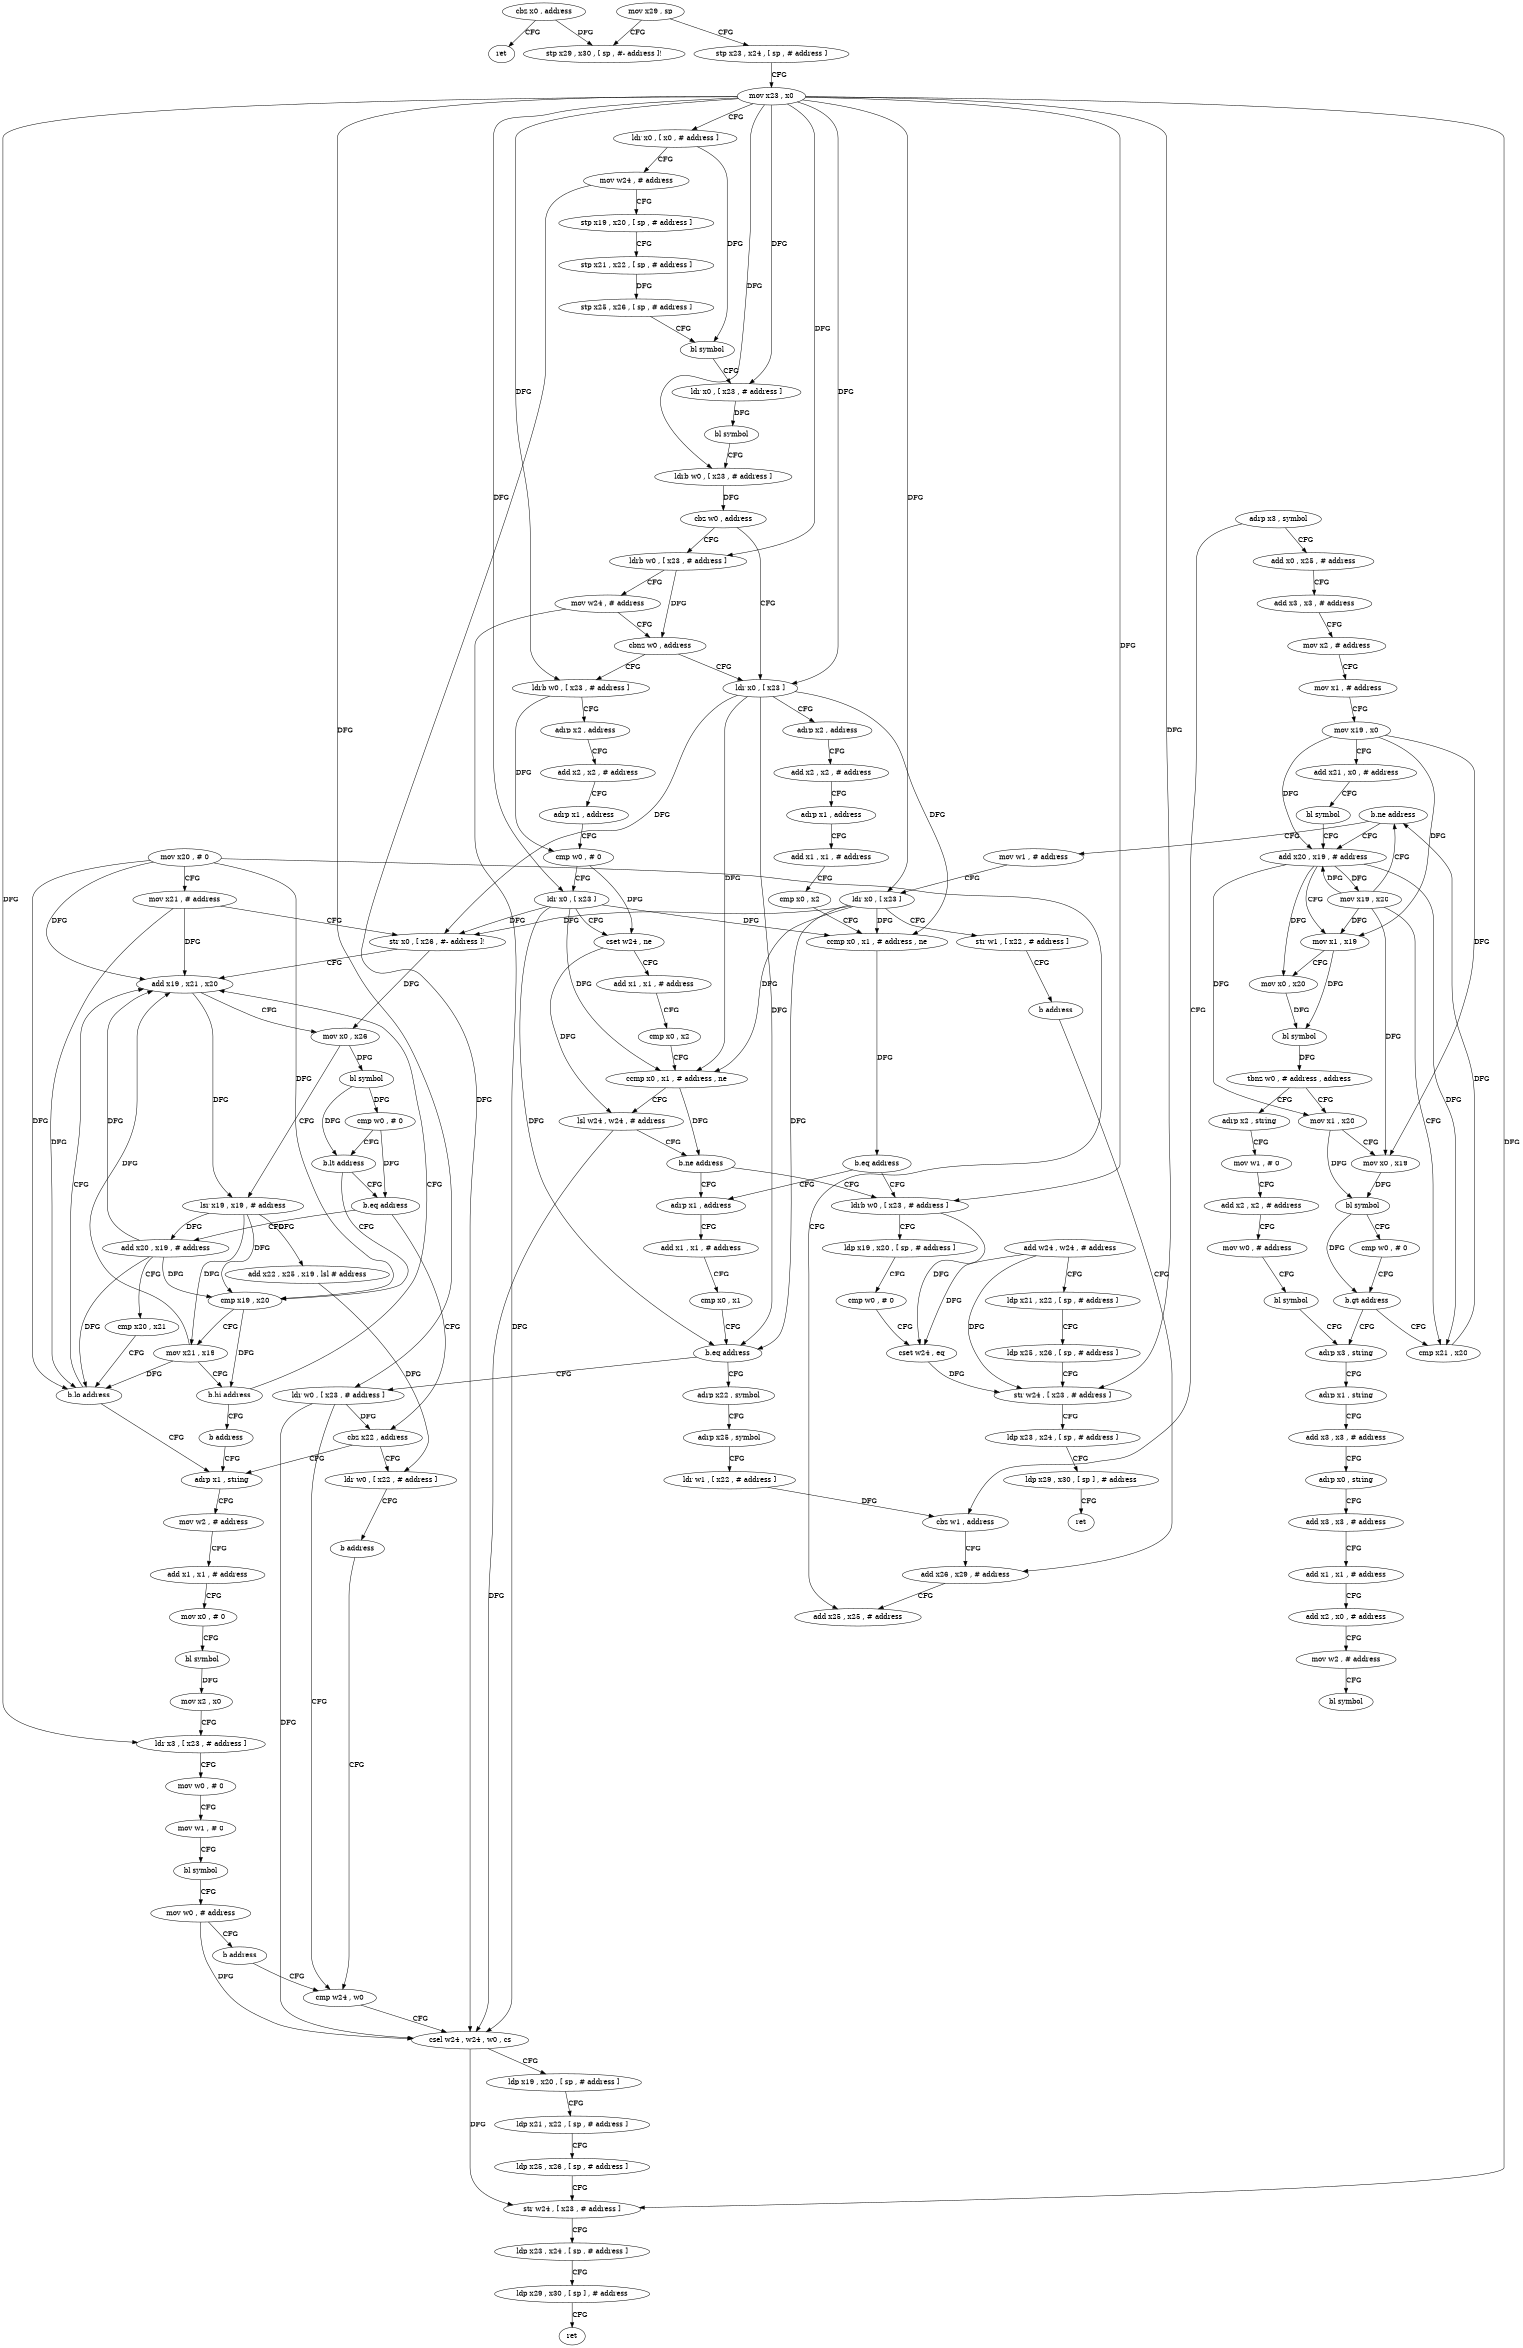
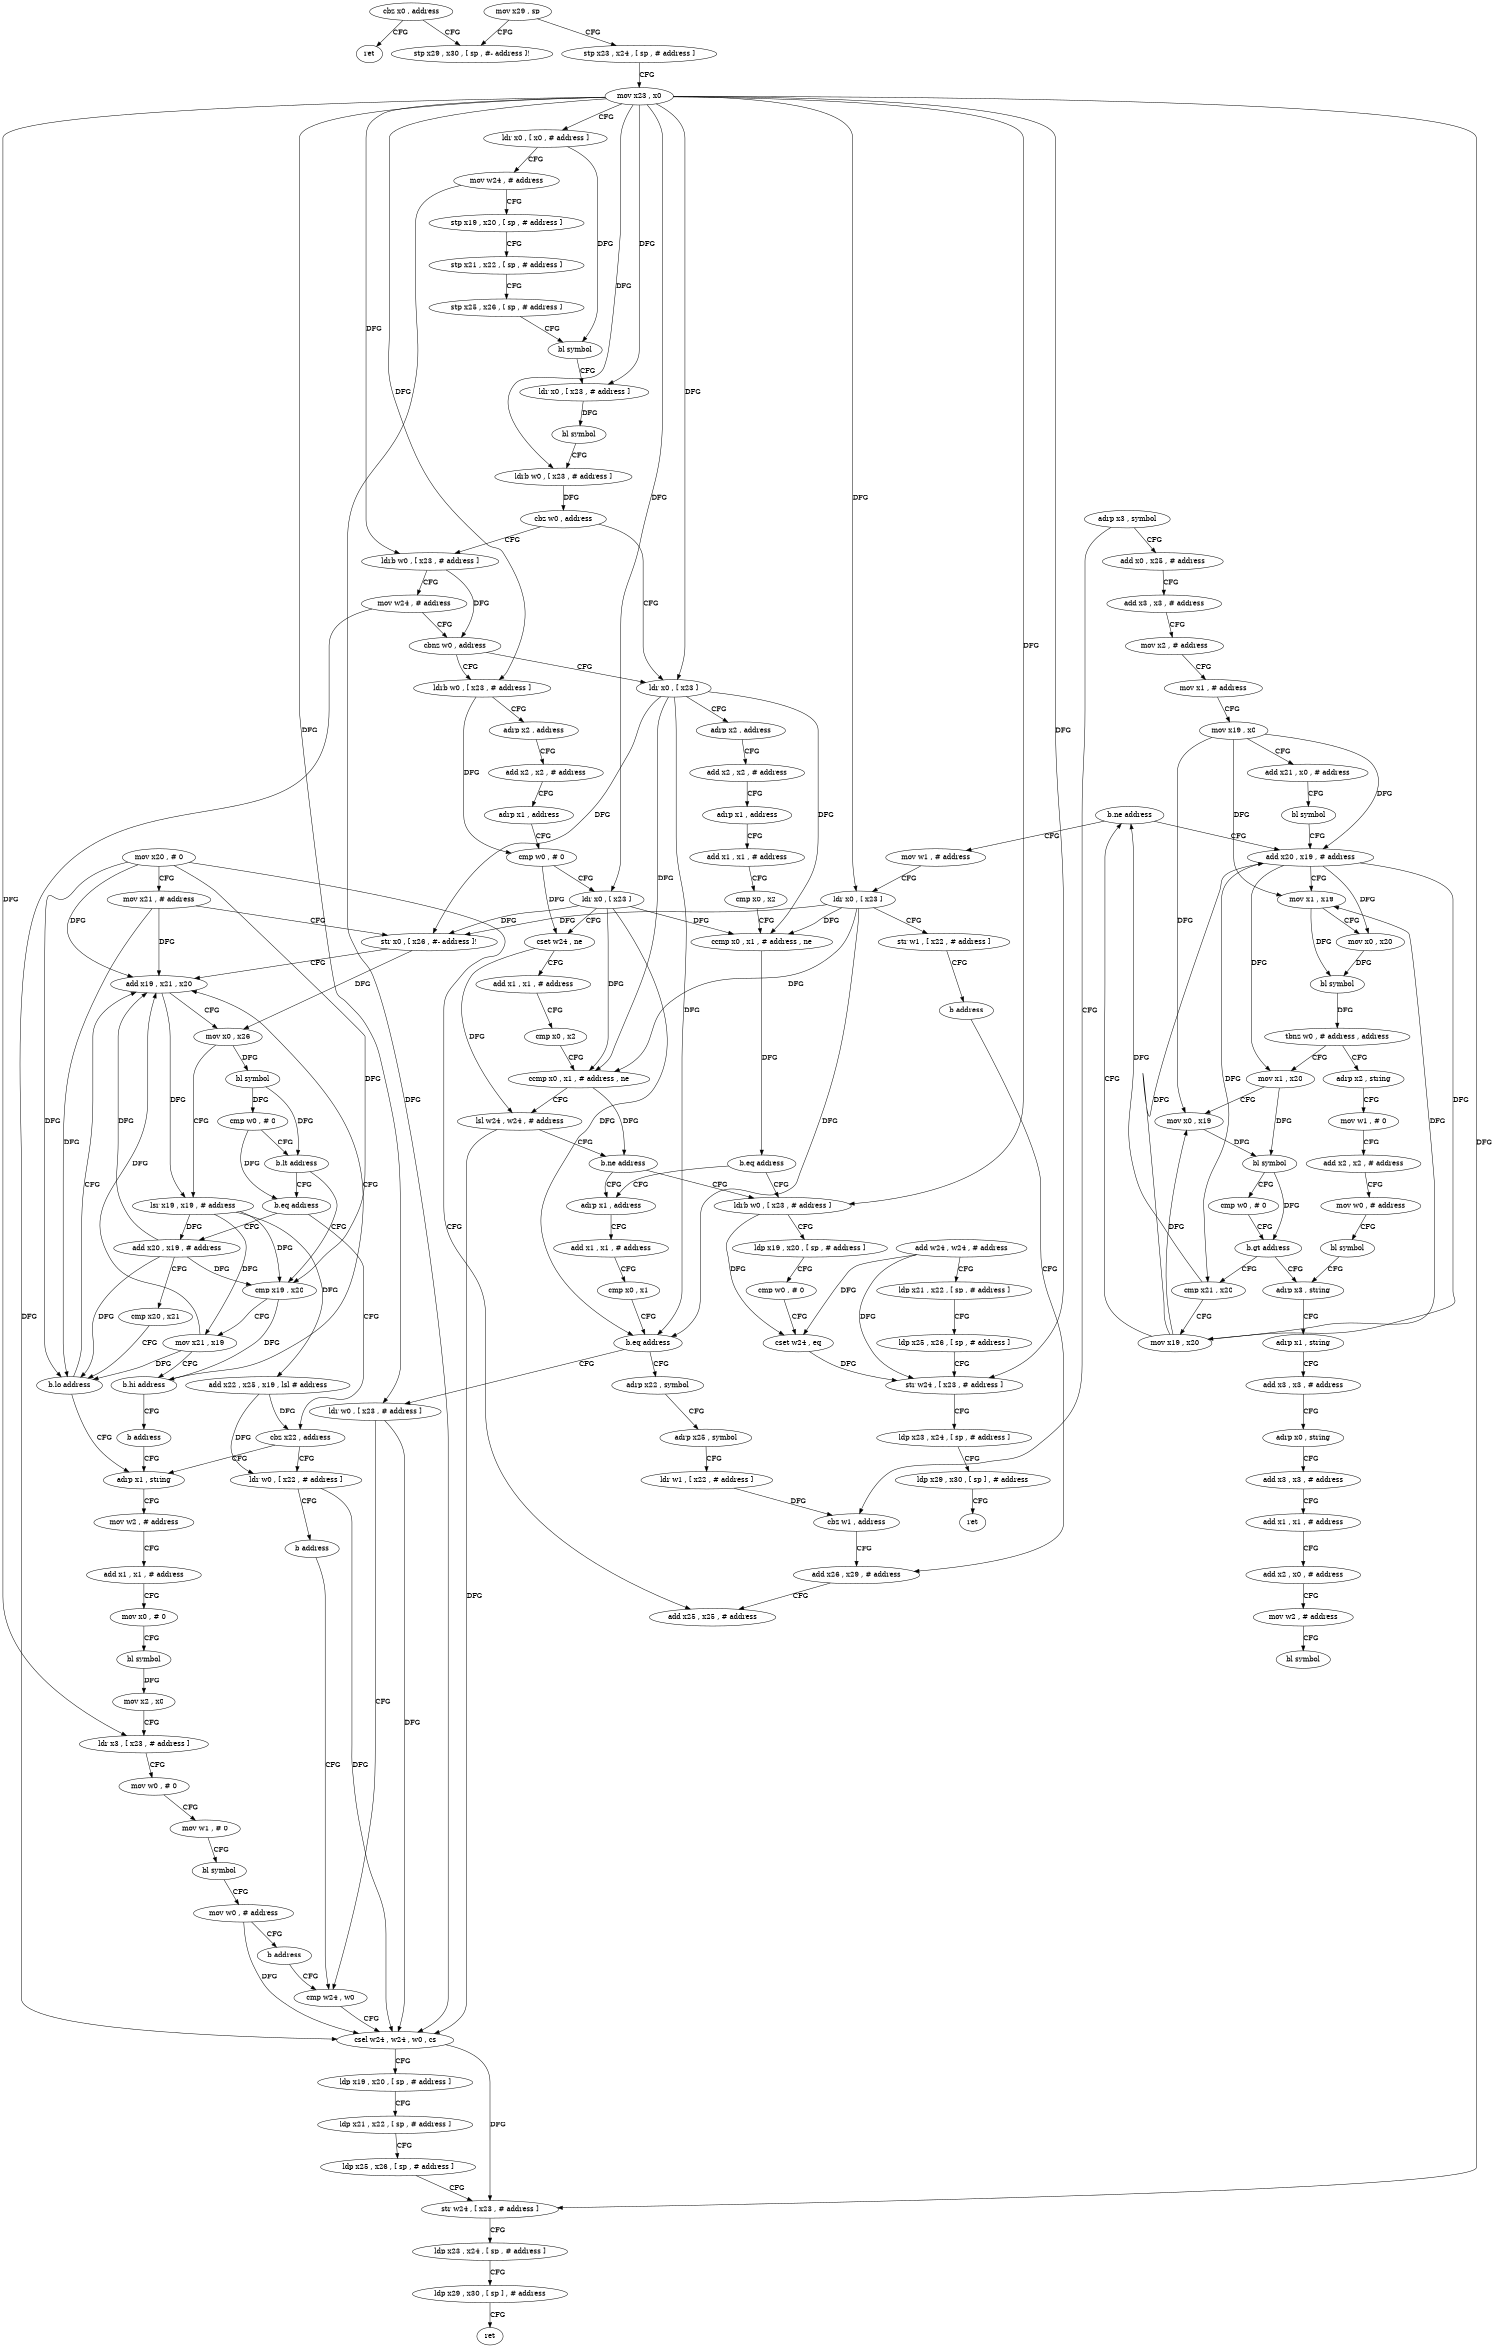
edge "cbz x0 , address" -> "stp x29 , x30 , [ sp , #- address ]!": label "DFG" -> "CFG"
edge "stp x21 , x22 , [ sp , # address ]" -> "stp x25 , x26 , [ sp , # address ]": label "DFG" -> "CFG"
edge "mov x19 , x20" -> "cmp x21 , x20": reversed
edge "ldr w0 , [ x23 , # address ]" -> "cbz x22 , address": now "add x22 , x25 , x19 , lsl # address" -> "cbz x22 , address"
edge "ldr w0 , [ x22 , # address ]" -> "csel w24 , w24 , w0 , cs": added, label "DFG"
